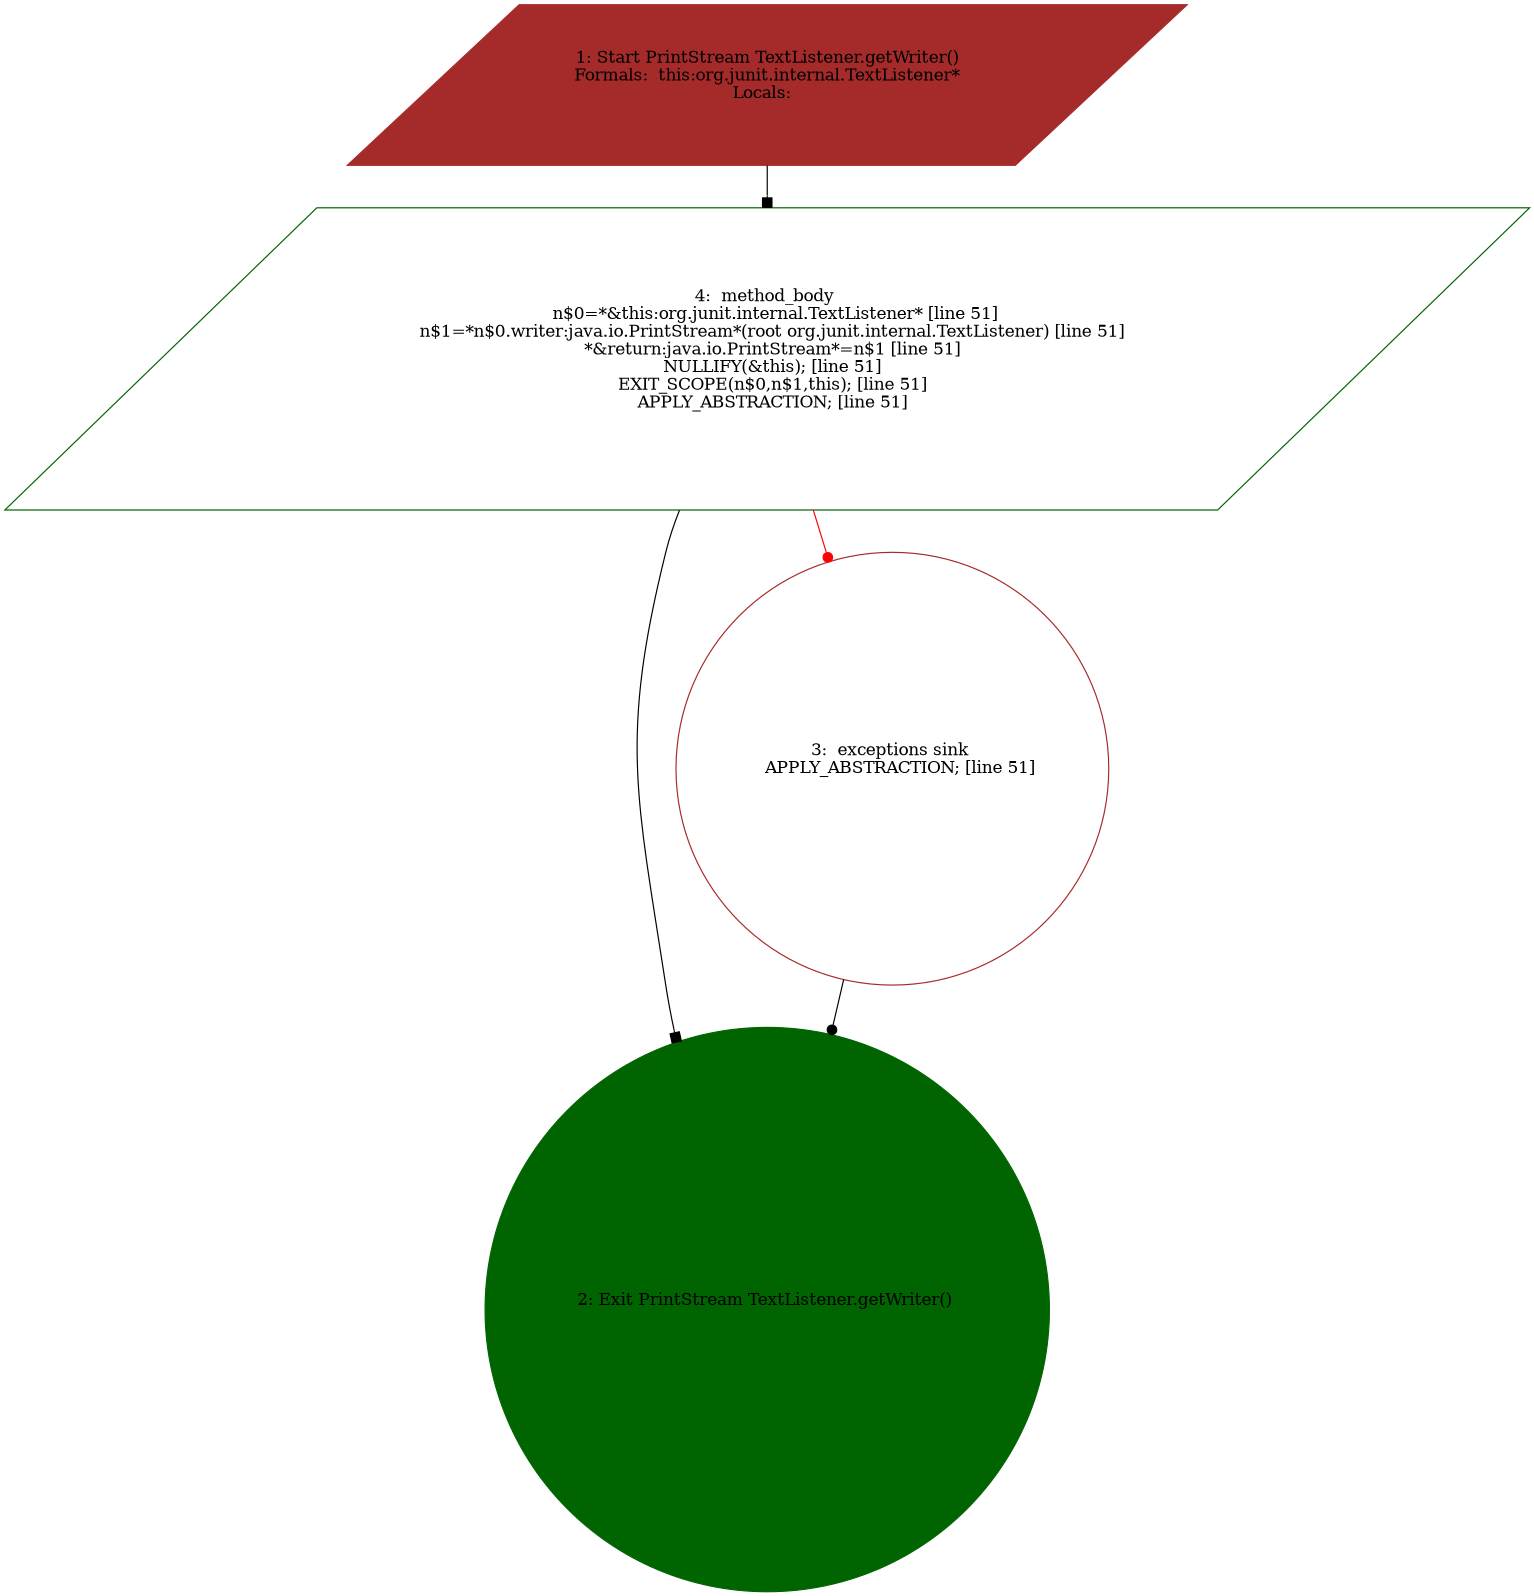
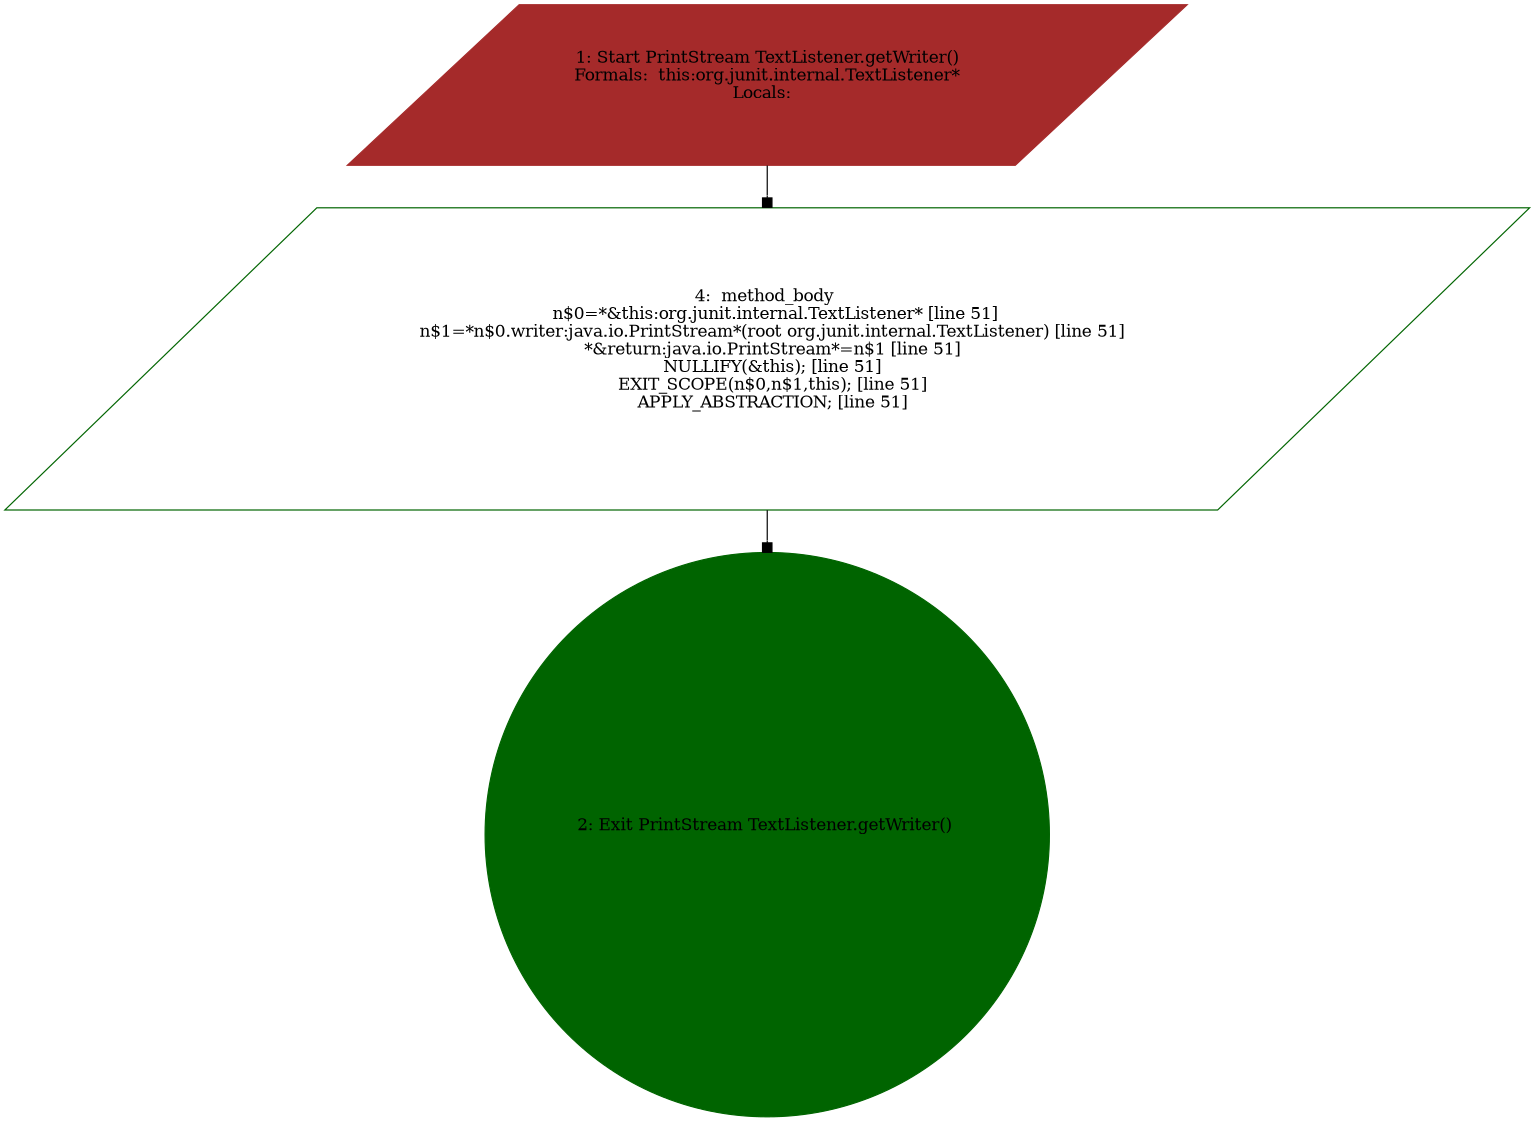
node "3:  exceptions sink APPLY_ABSTRACTION; [line 51]": removed
